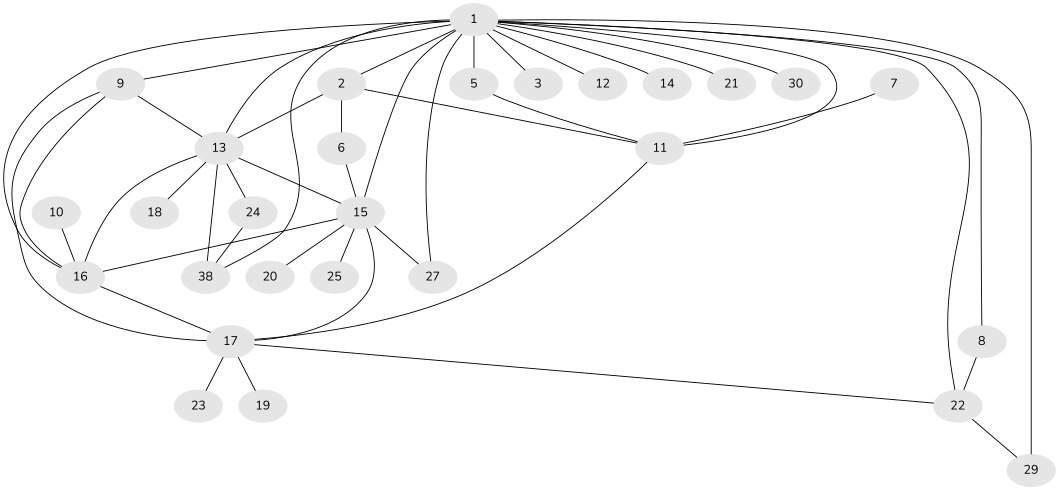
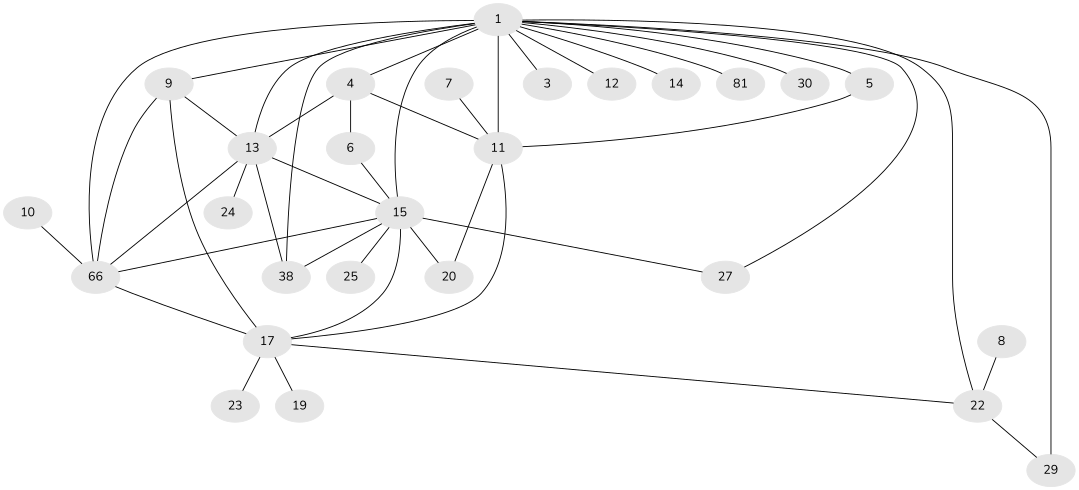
edge "1" -- "8": removed
node "2": label "2" -> "4"
node "21": label "21" -> "81"
node "18": removed
edge "11" -- "20": added
edge "24" -- "38": now "15" -- "38"
node "16": label "16" -> "66"
